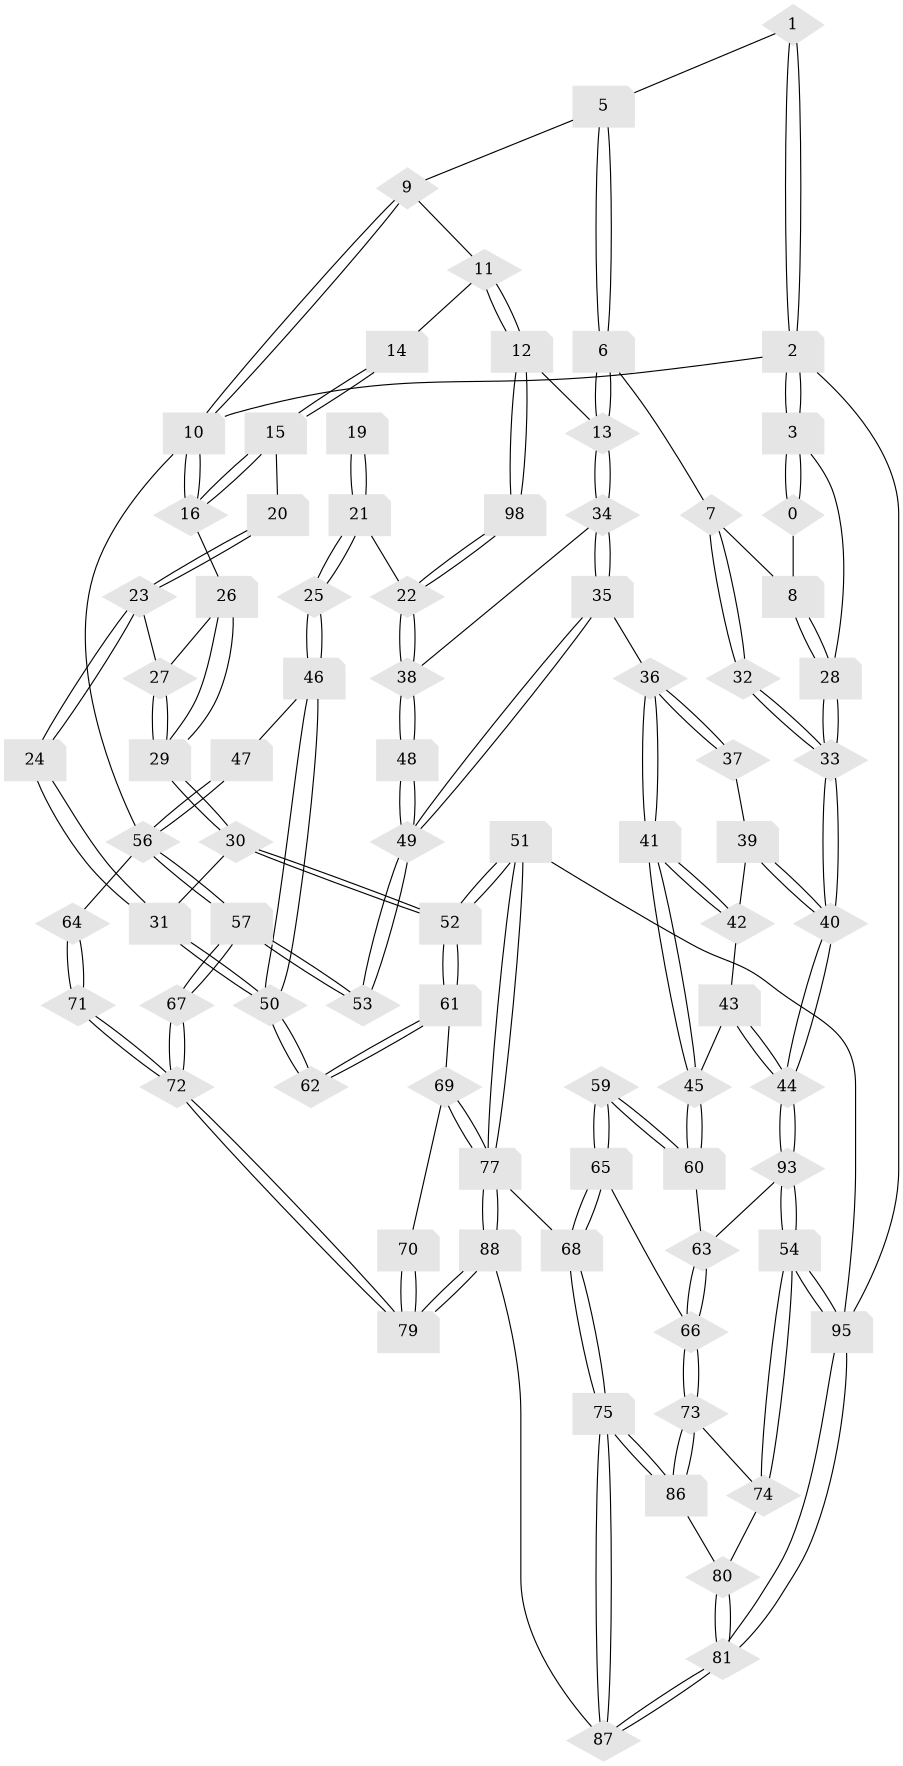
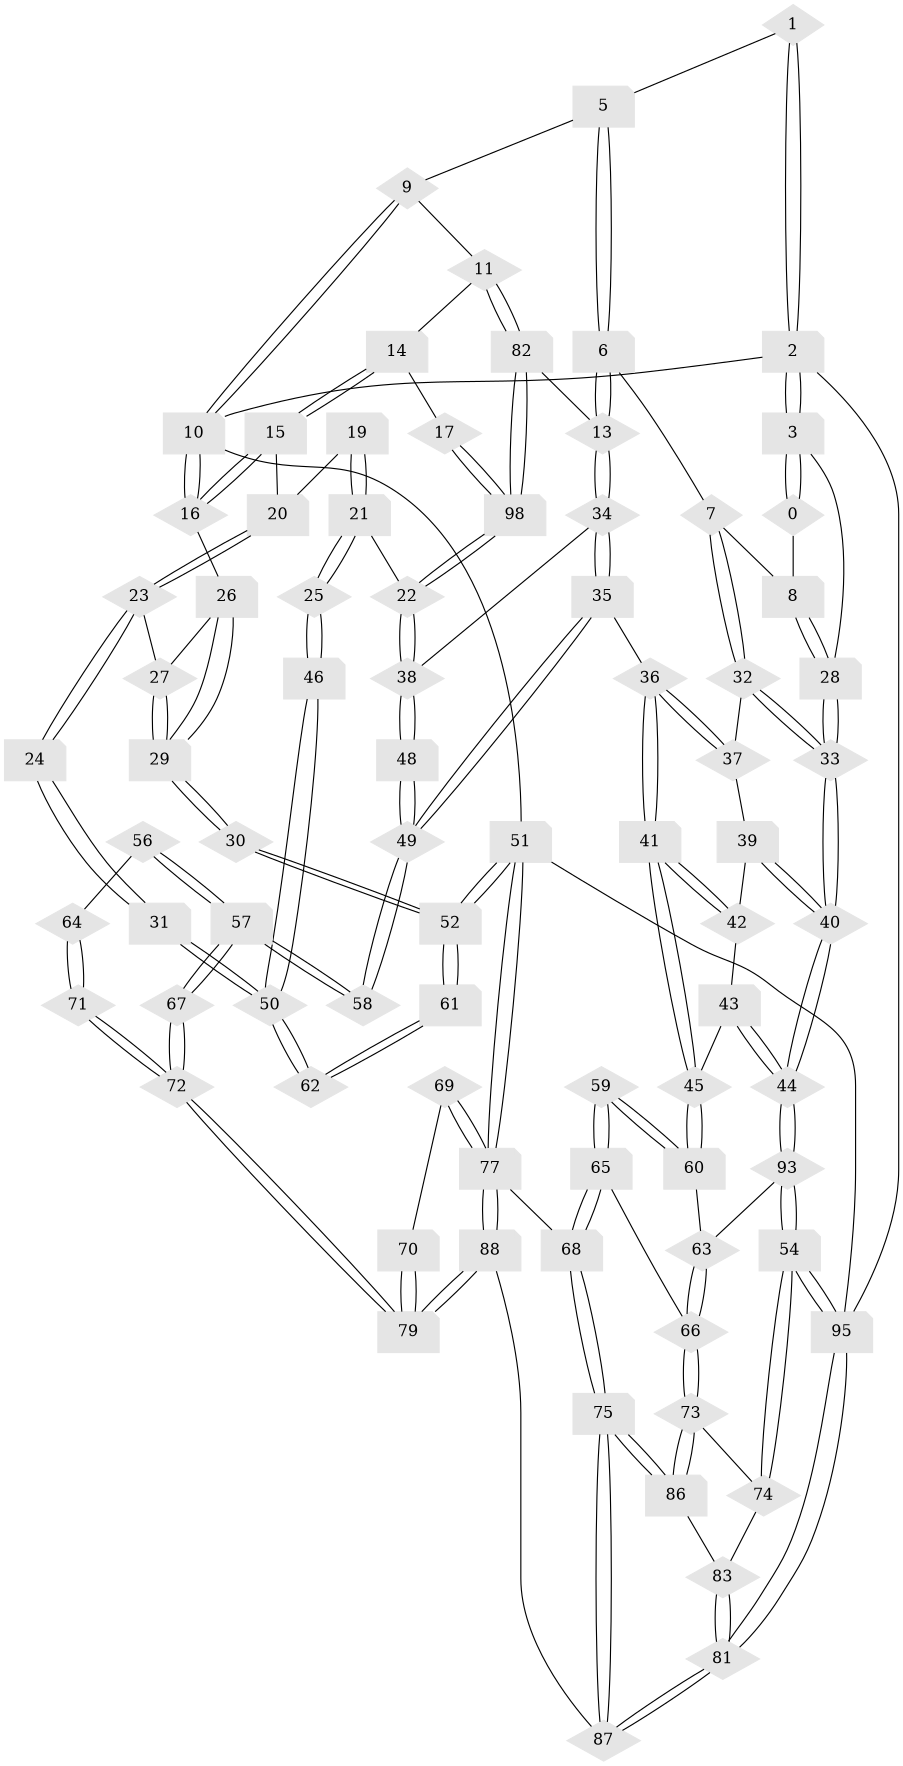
node "12": label "12" -> "82"
node "17": added
edge "19" -- "20": added
edge "10" -- "56": now "10" -- "51"
edge "32" -- "37": added
node "47": removed
edge "30" -- "31": removed
node "53": label "53" -> "58"
edge "61" -- "69": removed
node "80": label "80" -> "83"
